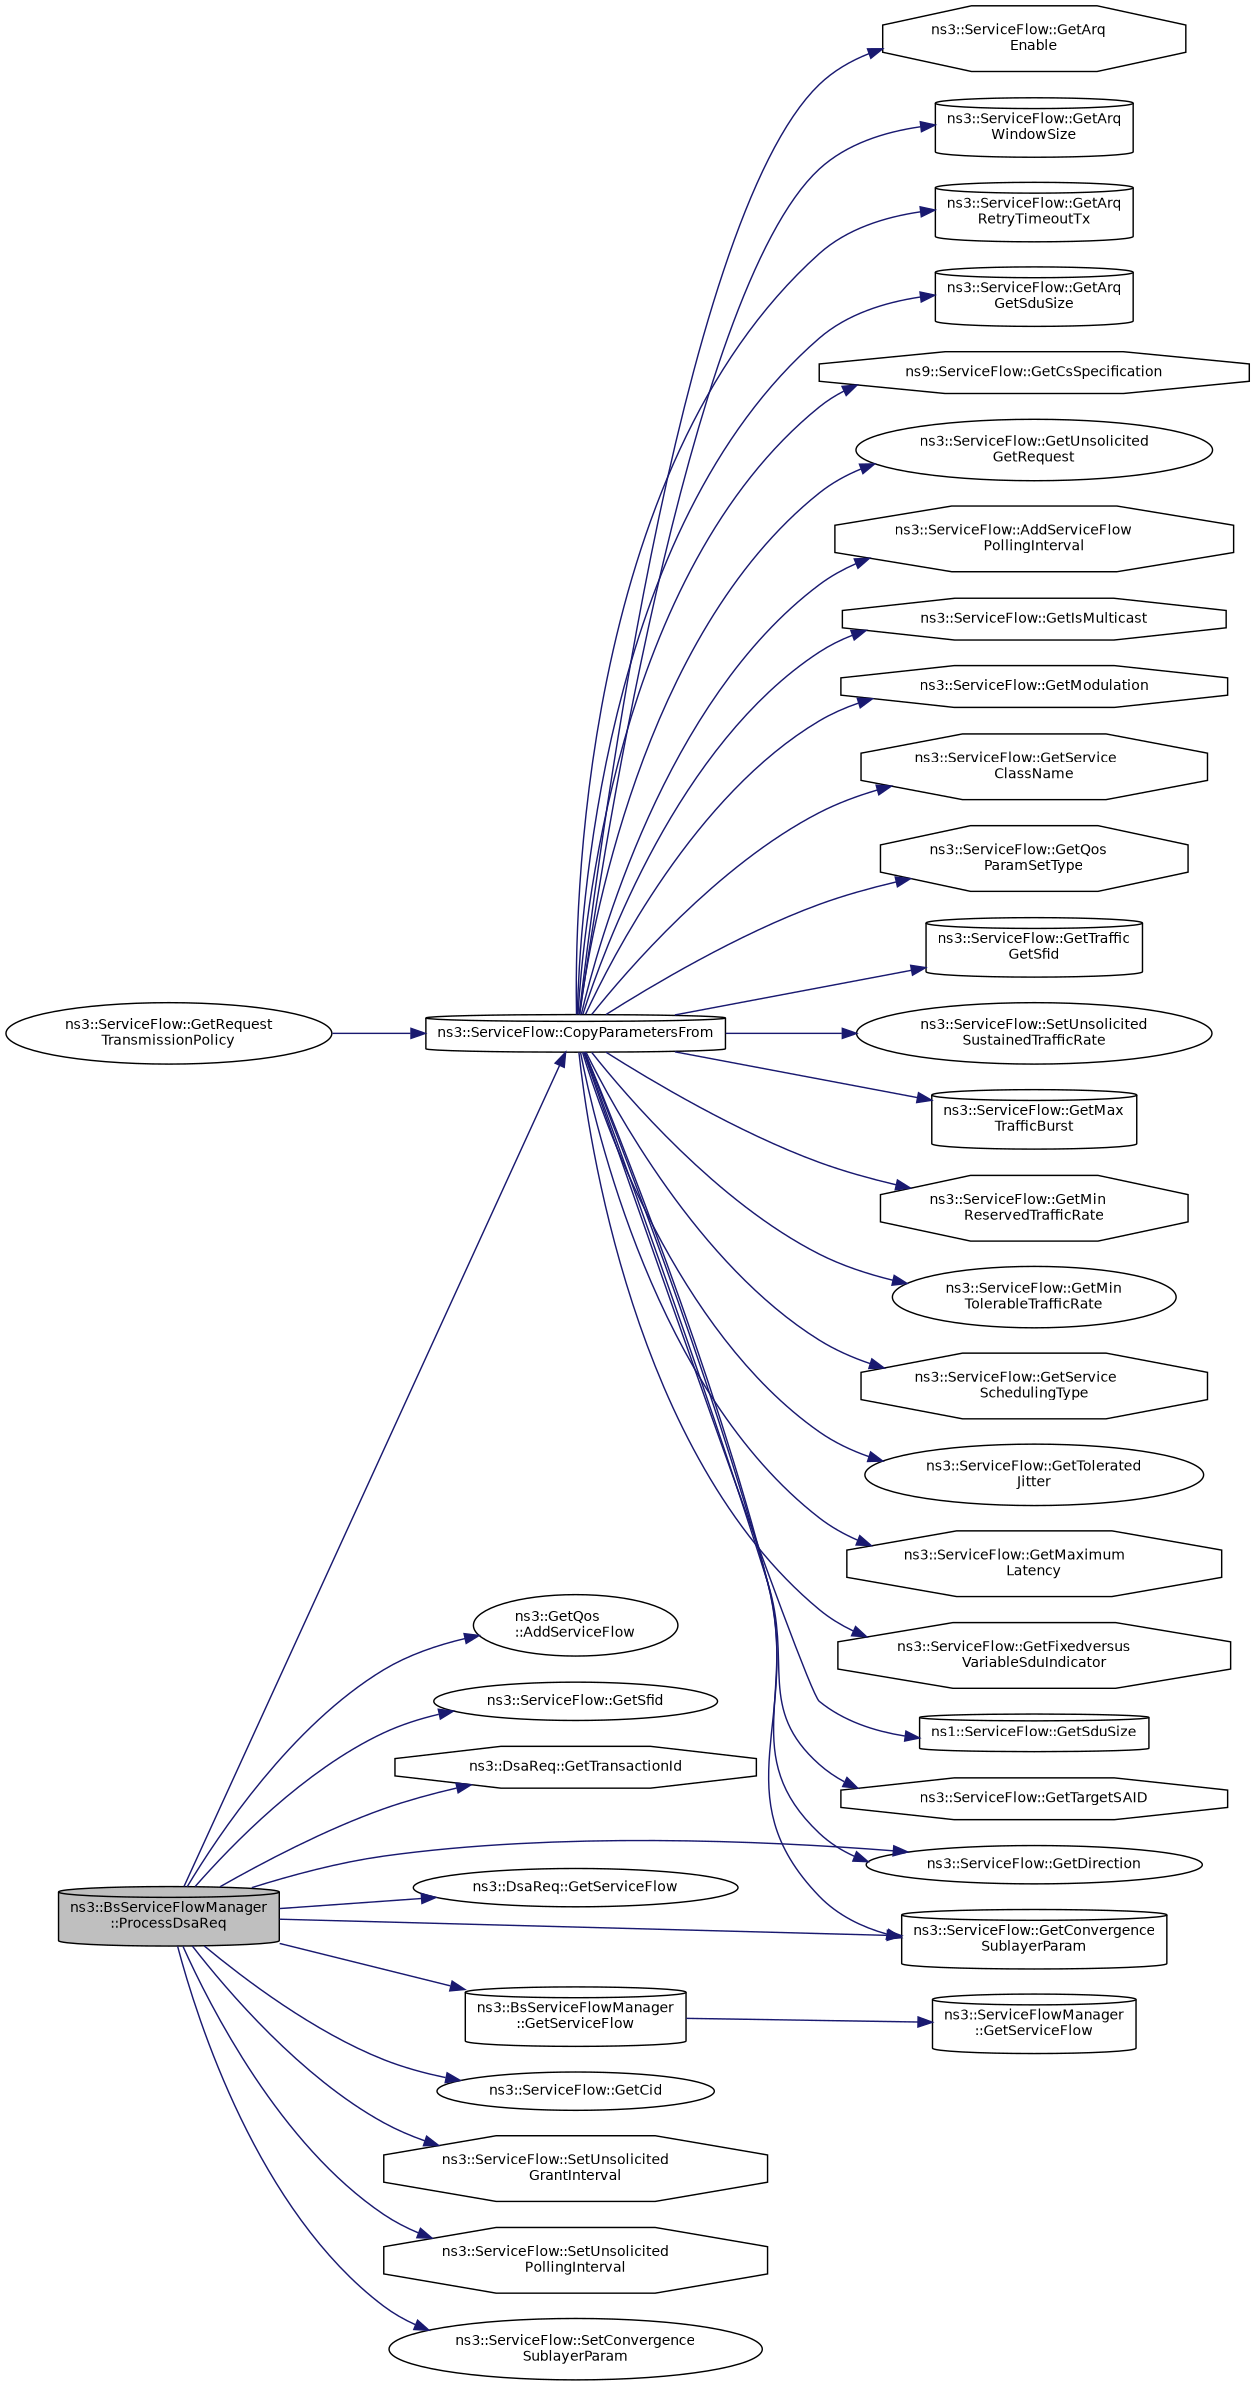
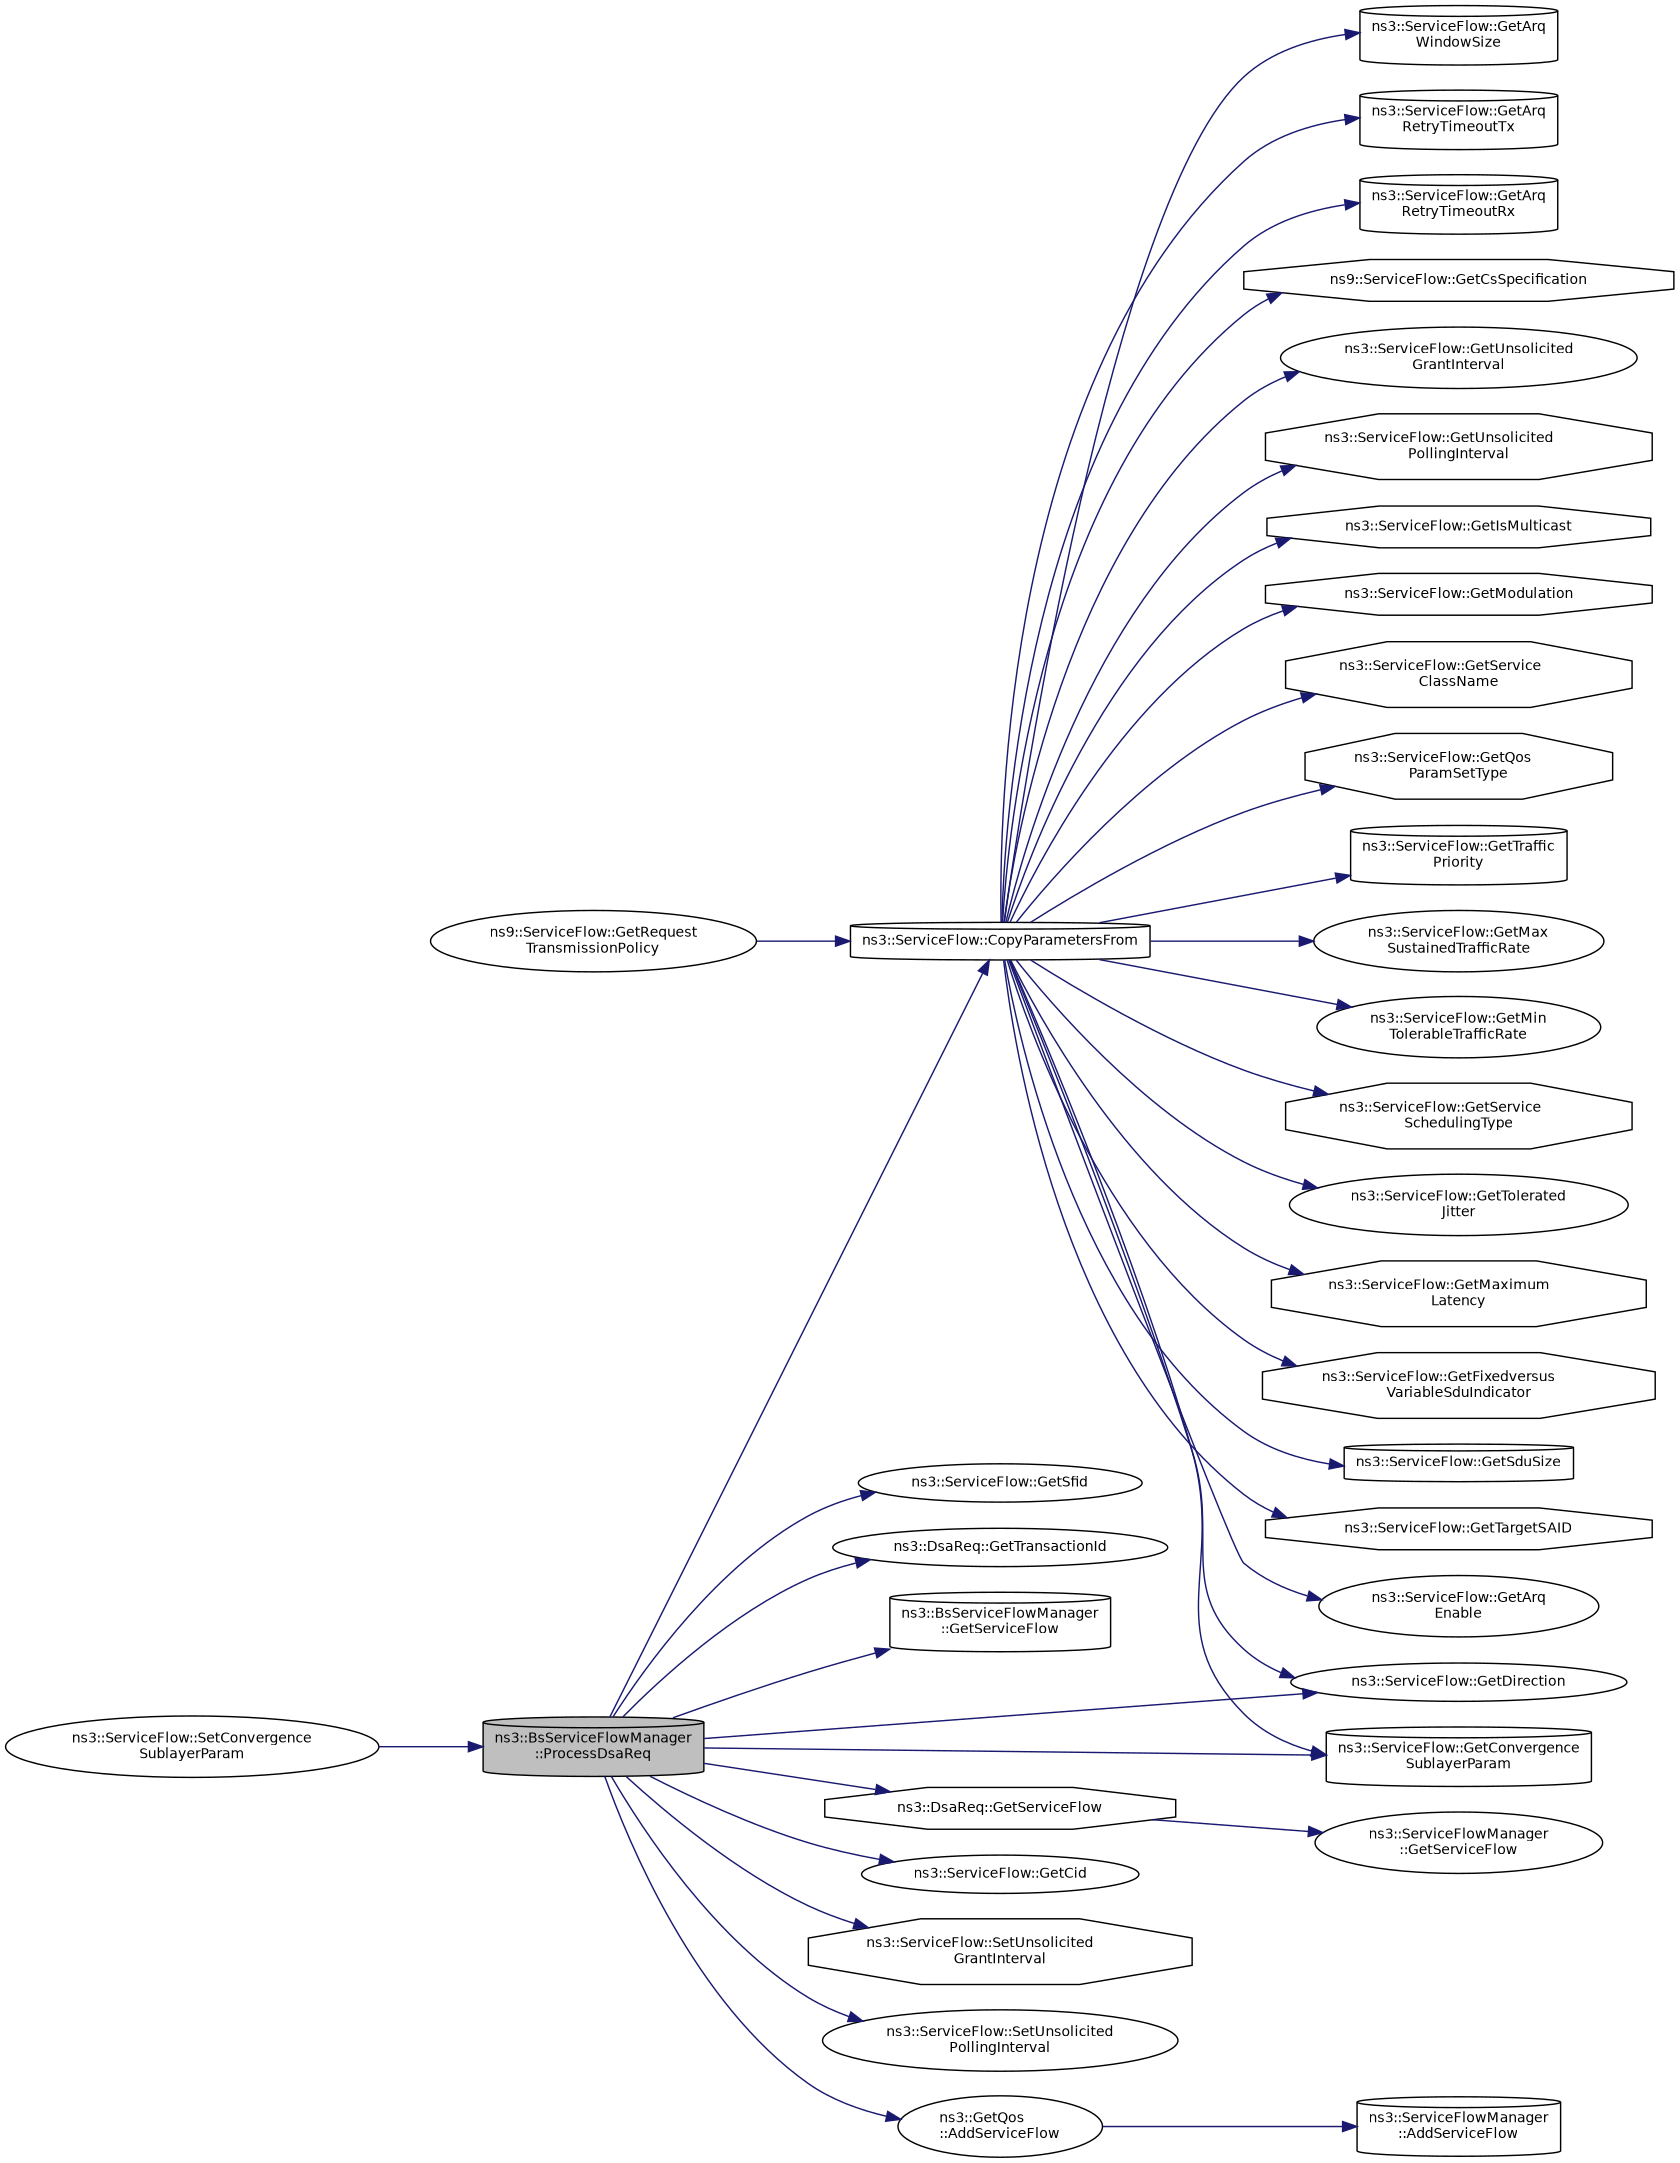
node "ns3::ServiceFlow::GetArq Enable": shape octagon -> ellipse
node "ns3::ServiceFlow::GetArq GetSduSize": label "ns3::ServiceFlow::GetArq GetSduSize" -> "ns3::ServiceFlow::GetArq RetryTimeoutRx"
node "ns3::ServiceFlow::GetUnsolicited GetRequest": label "ns3::ServiceFlow::GetUnsolicited GetRequest" -> "ns3::ServiceFlow::GetUnsolicited GrantInterval"
node "ns3::ServiceFlow::AddServiceFlow PollingInterval": label "ns3::ServiceFlow::AddServiceFlow PollingInterval" -> "ns3::ServiceFlow::GetUnsolicited PollingInterval"
node "ns3::ServiceFlow::GetTraffic GetSfid": label "ns3::ServiceFlow::GetTraffic GetSfid" -> "ns3::ServiceFlow::GetTraffic Priority"
node "ns3::ServiceFlow::GetRequest TransmissionPolicy": label "ns3::ServiceFlow::GetRequest TransmissionPolicy" -> "ns9::ServiceFlow::GetRequest TransmissionPolicy"
node "ns3::ServiceFlow::SetUnsolicited SustainedTrafficRate": label "ns3::ServiceFlow::SetUnsolicited SustainedTrafficRate" -> "ns3::ServiceFlow::GetMax SustainedTrafficRate"
node "ns3::ServiceFlow::GetMax TrafficBurst": removed
node "ns3::ServiceFlow::GetMin ReservedTrafficRate": removed
node "ns1::ServiceFlow::GetSduSize": label "ns1::ServiceFlow::GetSduSize" -> "ns3::ServiceFlow::GetSduSize"
node "ns3::DsaReq::GetTransactionId": shape octagon -> ellipse
node "ns3::DsaReq::GetServiceFlow": shape ellipse -> octagon
edge "ns3::BsServiceFlowManager ::GetServiceFlow" -> "ns3::ServiceFlowManager ::GetServiceFlow": now "ns3::DsaReq::GetServiceFlow" -> "ns3::ServiceFlowManager ::GetServiceFlow"
node "ns3::ServiceFlowManager ::GetServiceFlow": shape cylinder -> ellipse
node "ns3::ServiceFlowManager ::AddServiceFlow": added
edge "ns3::BsServiceFlowManager ::ProcessDsaReq" -> "ns3::ServiceFlow::SetConvergence SublayerParam": reversed
node "ns3::ServiceFlow::SetUnsolicited PollingInterval": shape octagon -> ellipse
